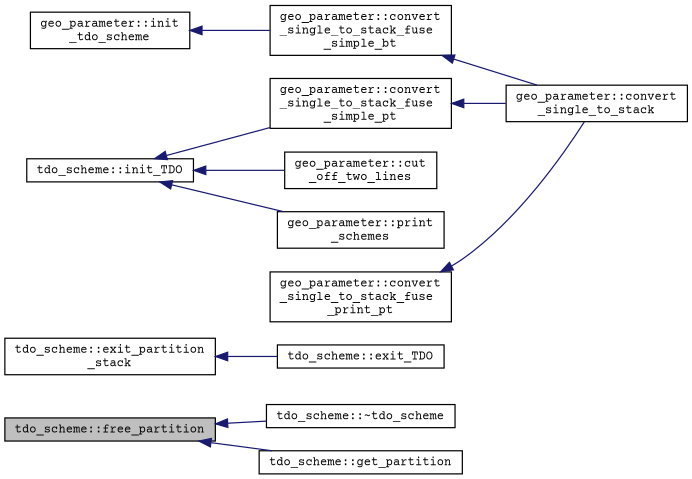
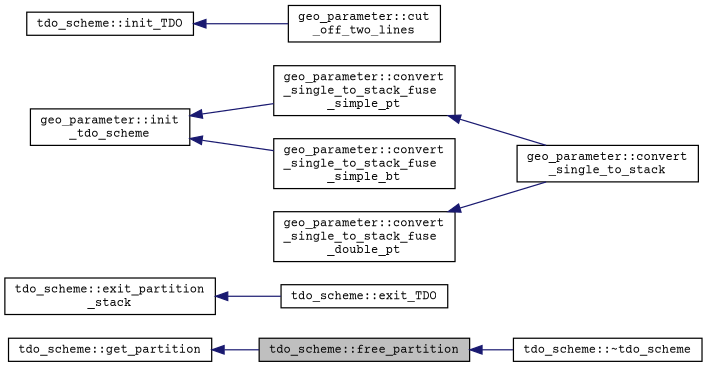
edge "geo_parameter::convert _single_to_stack" -> "geo_parameter::convert _single_to_stack_fuse _simple_bt": removed
edge "geo_parameter::convert _single_to_stack_fuse _simple_pt" -> "tdo_scheme::init_TDO": now "geo_parameter::convert _single_to_stack_fuse _simple_pt" -> "geo_parameter::init _tdo_scheme"
node "geo_parameter::print _schemes": removed
node "geo_parameter::convert _single_to_stack_fuse _print_pt": label "geo_parameter::convert _single_to_stack_fuse _print_pt" -> "geo_parameter::convert _single_to_stack_fuse _double_pt"
edge "tdo_scheme::get_partition" -> "tdo_scheme::free_partition": reversed
